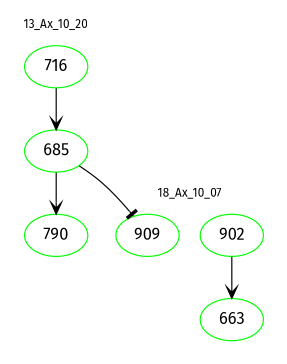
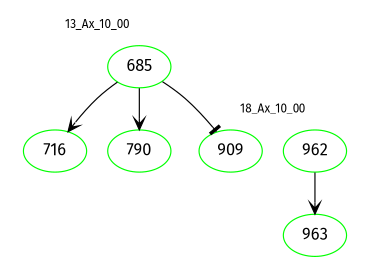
cluster "13_Ax_10_20": label "13_Ax_10_20" -> "13_Ax_10_00"
edge "716" -> "685": reversed
cluster "18_Ax_10_07": label "18_Ax_10_07" -> "18_Ax_10_00"
node "902": label "902" -> "962"
node "663": label "663" -> "963"
